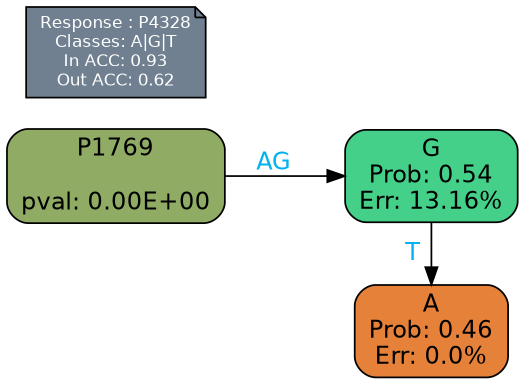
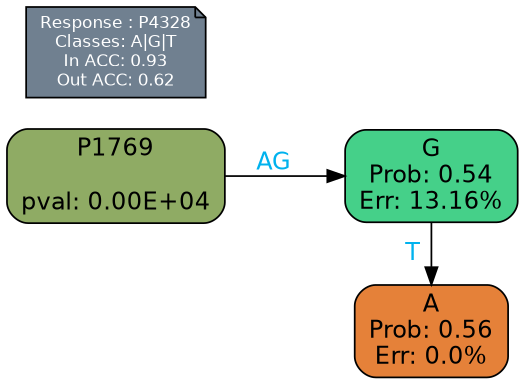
node "P1769 pval: 0.00E+00": label "P1769 pval: 0.00E+00" -> "P1769 pval: 0.00E+04"
node "A Prob: 0.46 Err: 0.0%": label "A Prob: 0.46 Err: 0.0%" -> "A Prob: 0.56 Err: 0.0%"
